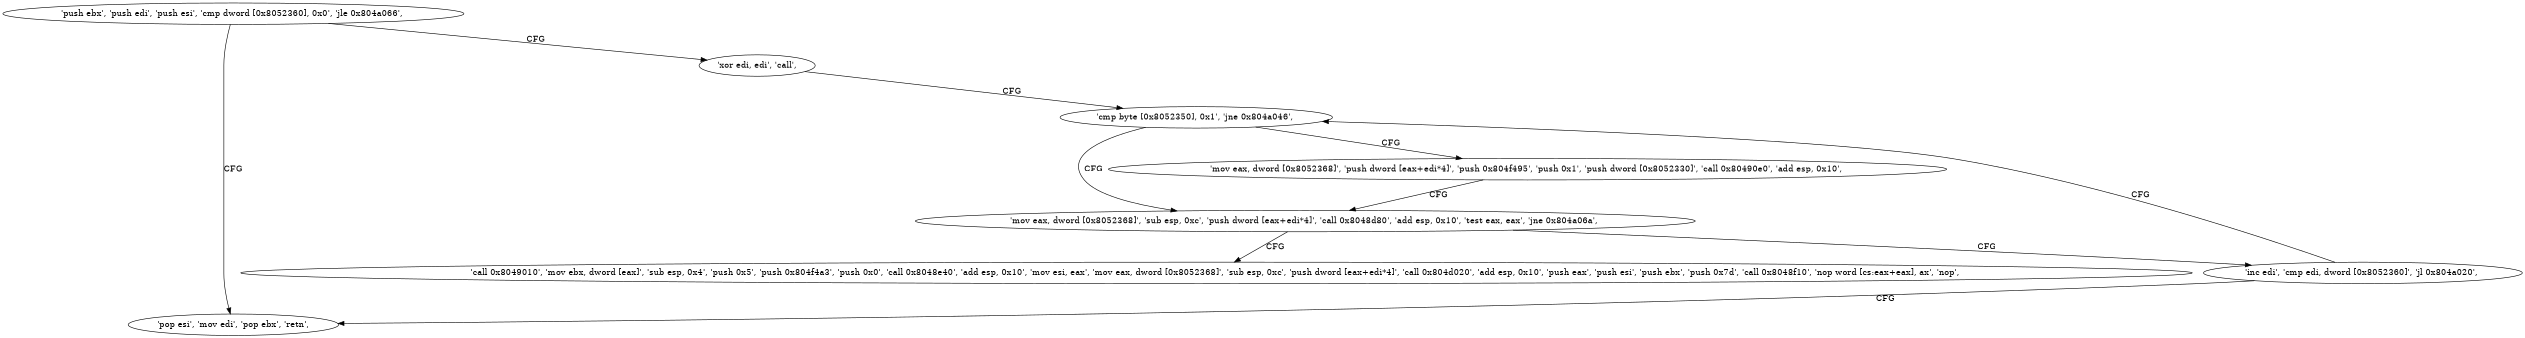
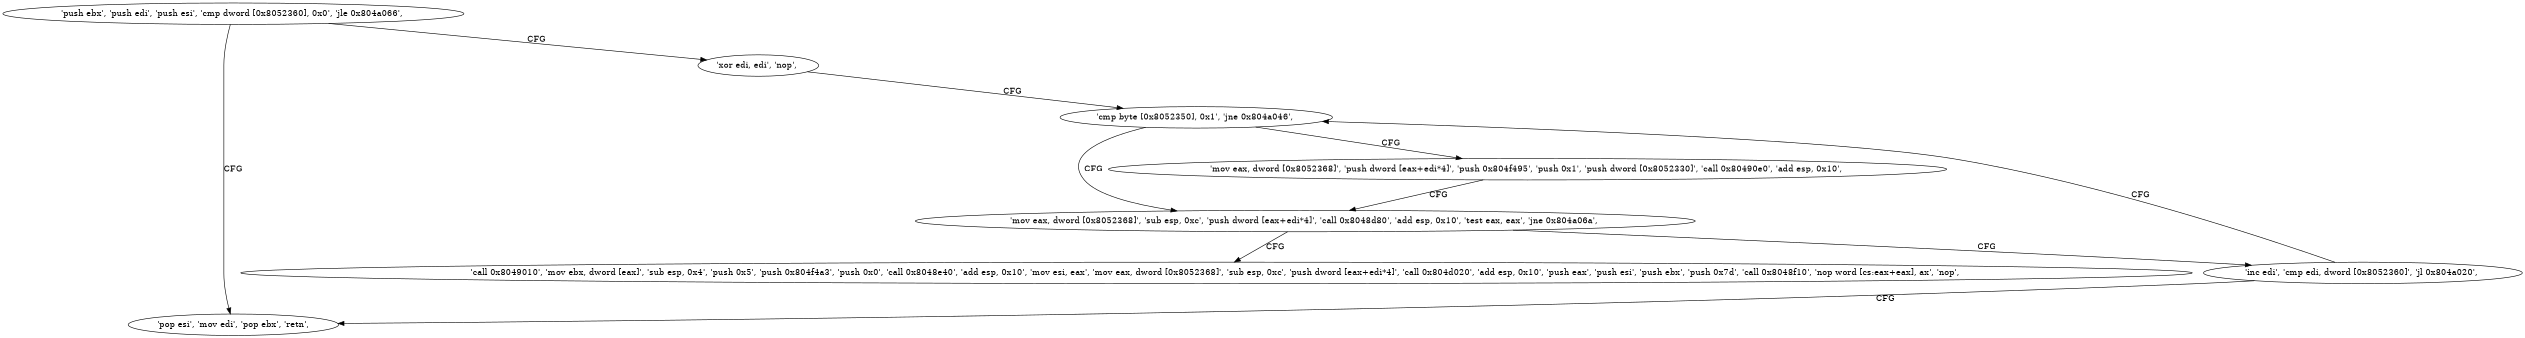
node "'xor edi, edi', 'call',": label "'xor edi, edi', 'call'," -> "'xor edi, edi', 'nop',"
